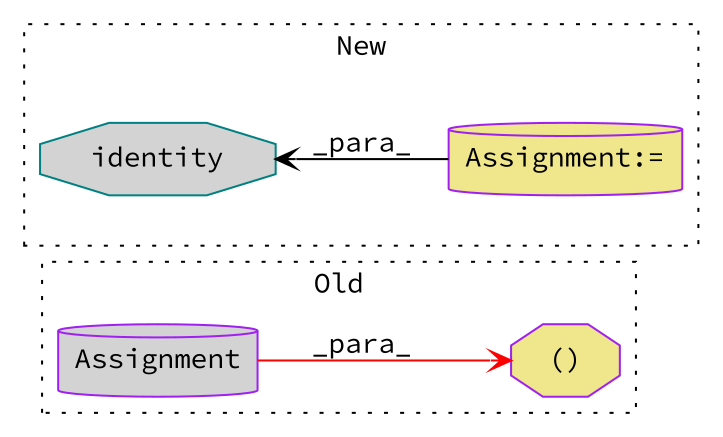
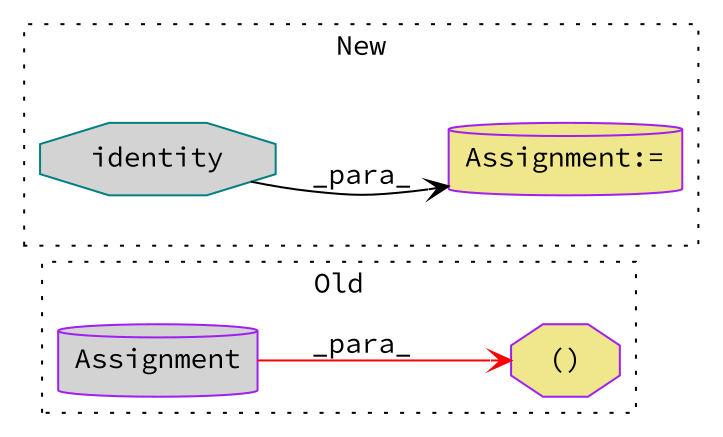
edge "Assignment:=" -> "identity": reversed
